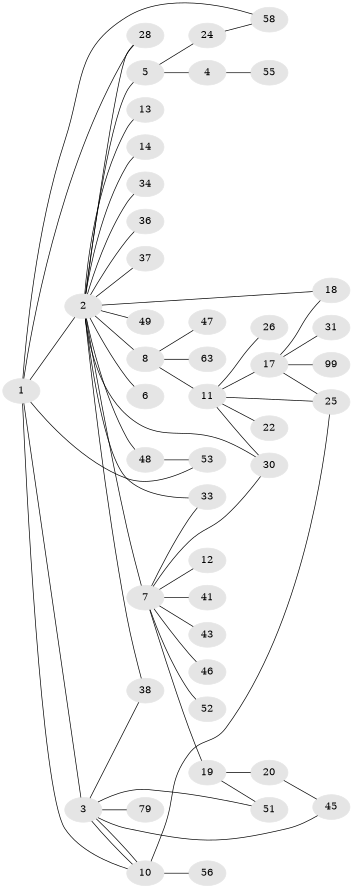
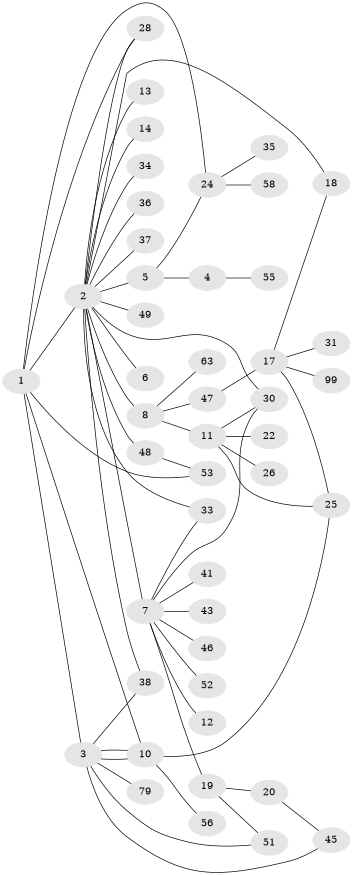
edge "58" -- "1": now "24" -- "1"
node "35": added
edge "17" -- "11": now "17" -- "47"
